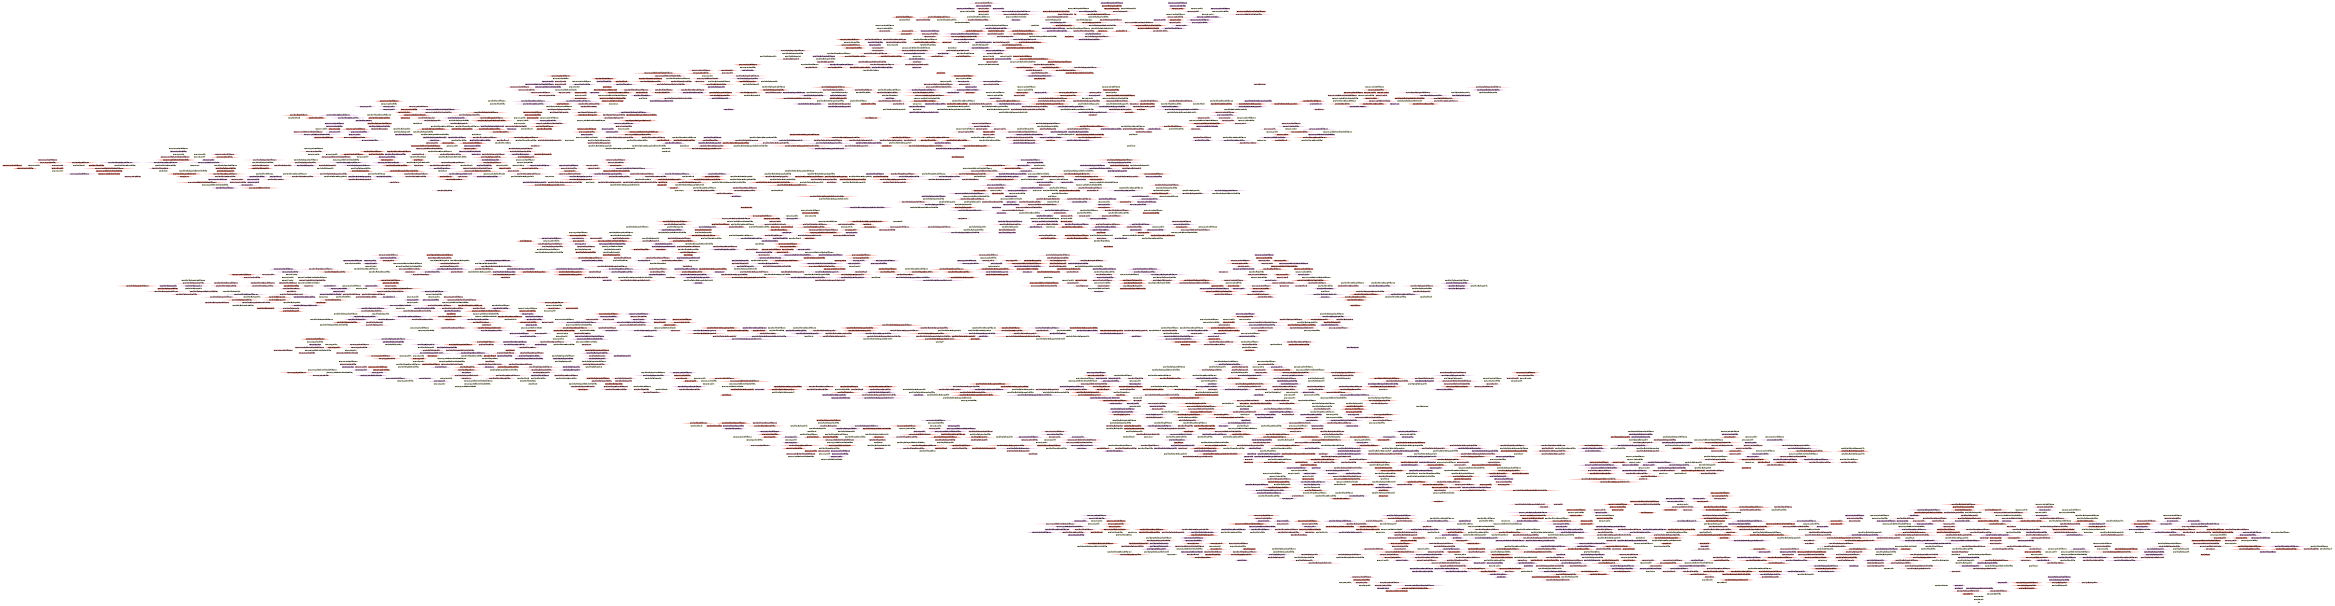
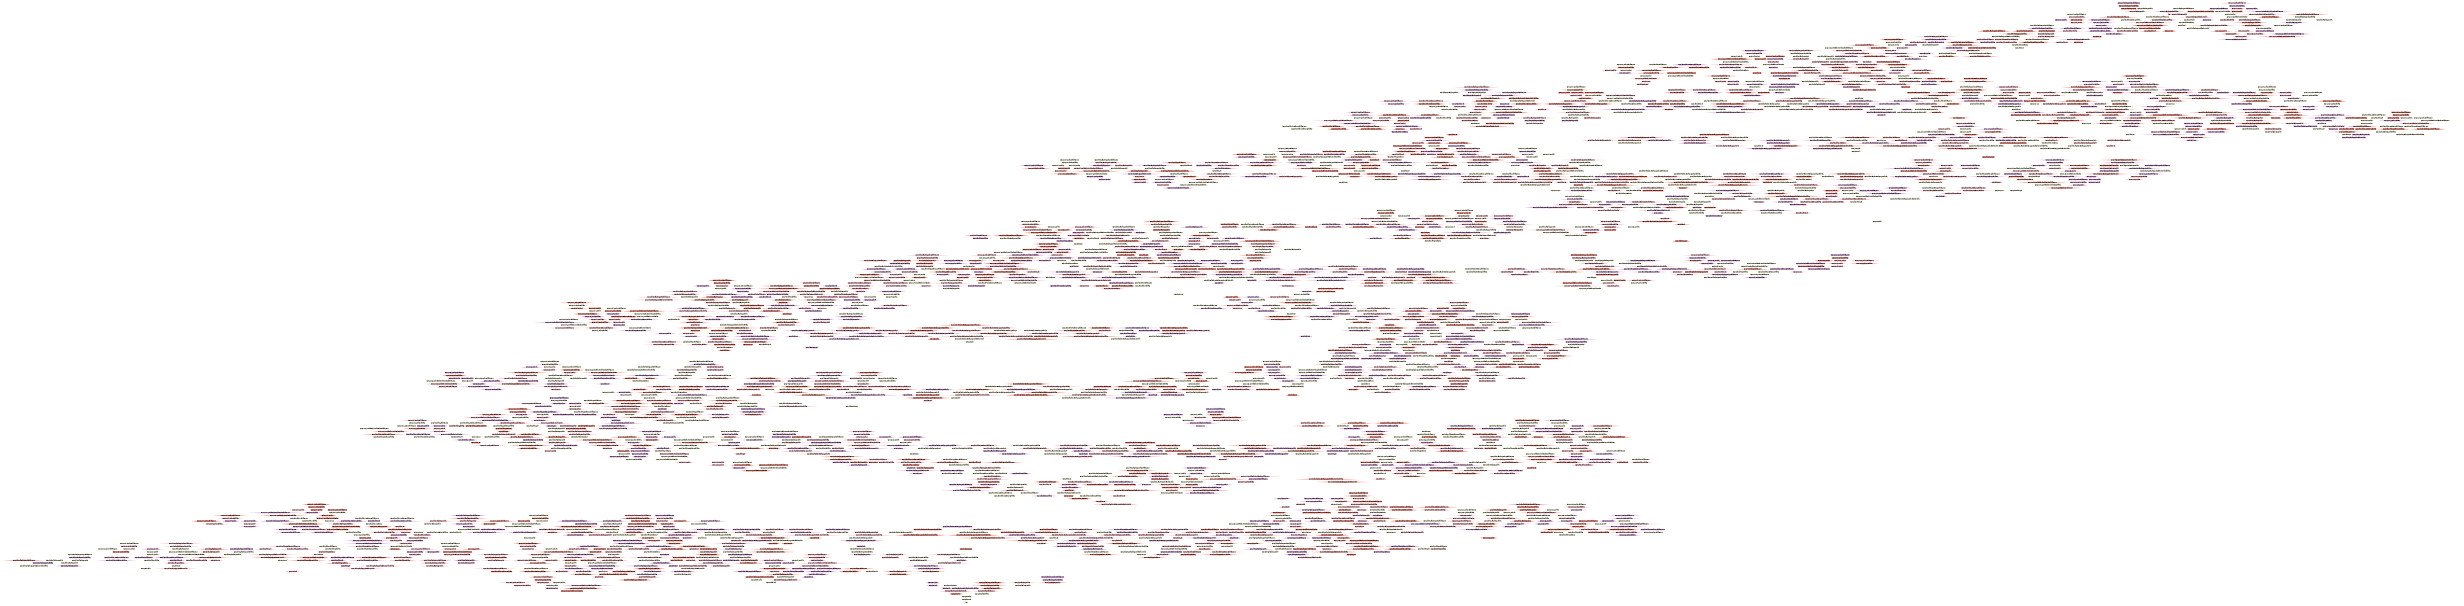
node "inception_v3/batch_normalization_18/scale": shape hexagon -> diamond
node "inception_v3/batch_normalization_19/ReadVariableOp/resource": removed
node "inception_v3/conv2d_31/SymmQuant/Abs/ReadVariableOp": label "inception_v3/conv2d_31/SymmQuant/Abs/ReadVariableOp" -> "inception_v3/conv2d_31/SymmQuant/Abs/MatMul"
node "inception_v3/conv2d_32/SymmQuant/add": fillcolor plum -> salmon
node "inception_v3/batch_normalization_32/ReadVariableOp": shape hexagon -> diamond
node "inception_v3/activation_32/Relu": removed
node "inception_v3/conv2d_44/SymmQuant/add": fillcolor lightyellow -> salmon
node "inception_v3/conv2d_48/SymmQuant/add/y": label "inception_v3/conv2d_48/SymmQuant/add/y" -> "inception_v3/conv2d_48/SymmQuant/average/y"
node "inception_v3/activation_54/fake_quantize/AsymmQuant/add/y": removed
node "inception_v3/conv2d_64/Conv2D": fillcolor salmon -> plum
node "inception_v3/conv2d_61/Conv2D": added
node "inception_v3/batch_normalization_70/scale": label "inception_v3/batch_normalization_70/scale" -> "pool_v3/batch_normalization_70/scale"
node "inception_v3/conv2d_75/SymmQuant/Abs": fillcolor salmon -> plum
node "inception_v3/batch_normalization_82/scale": added
